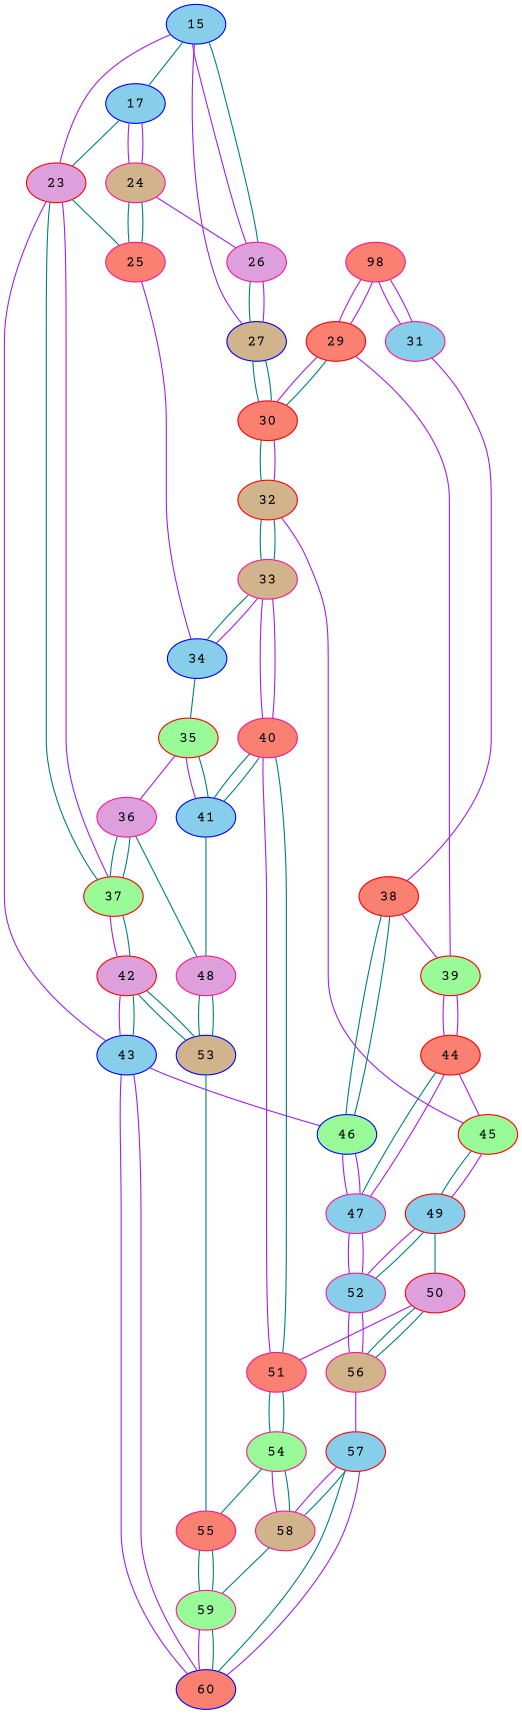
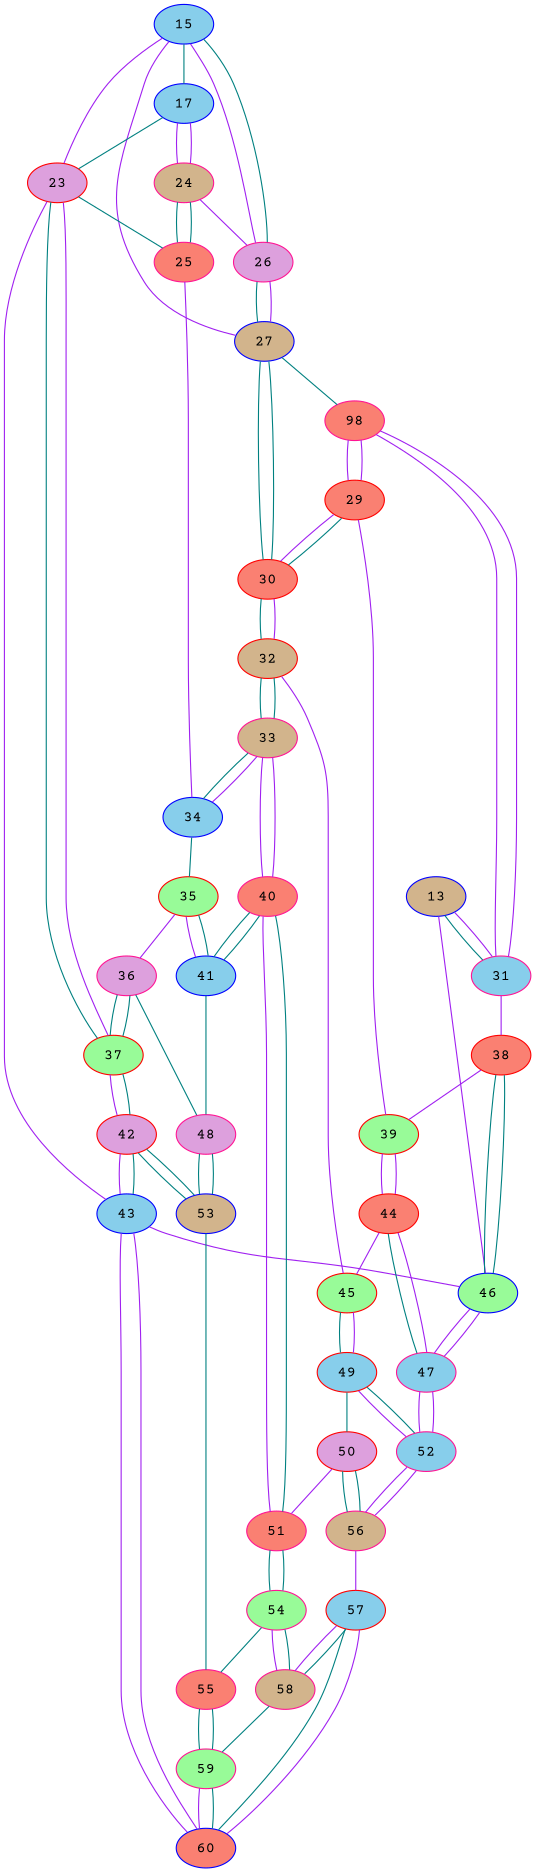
edge "27" -- "98": added
node "13": added
